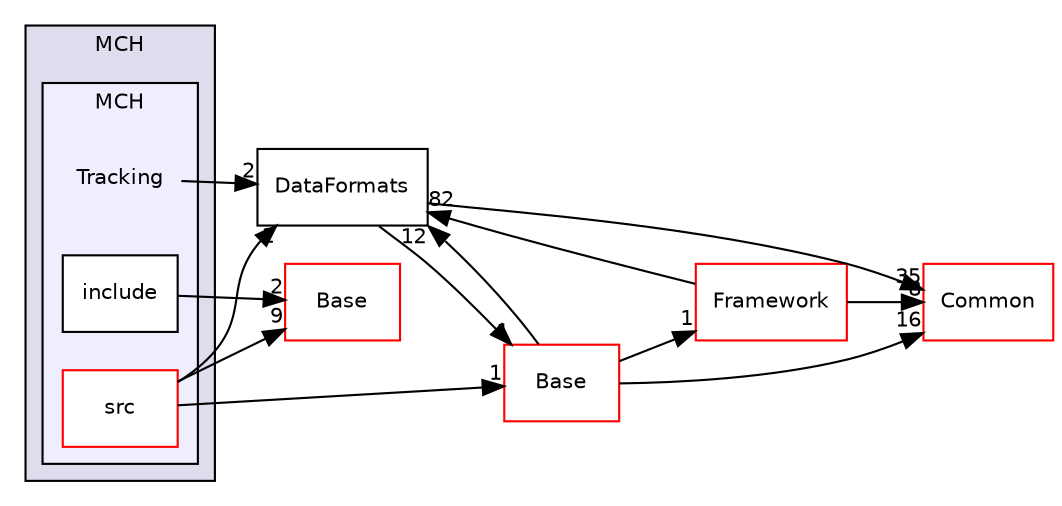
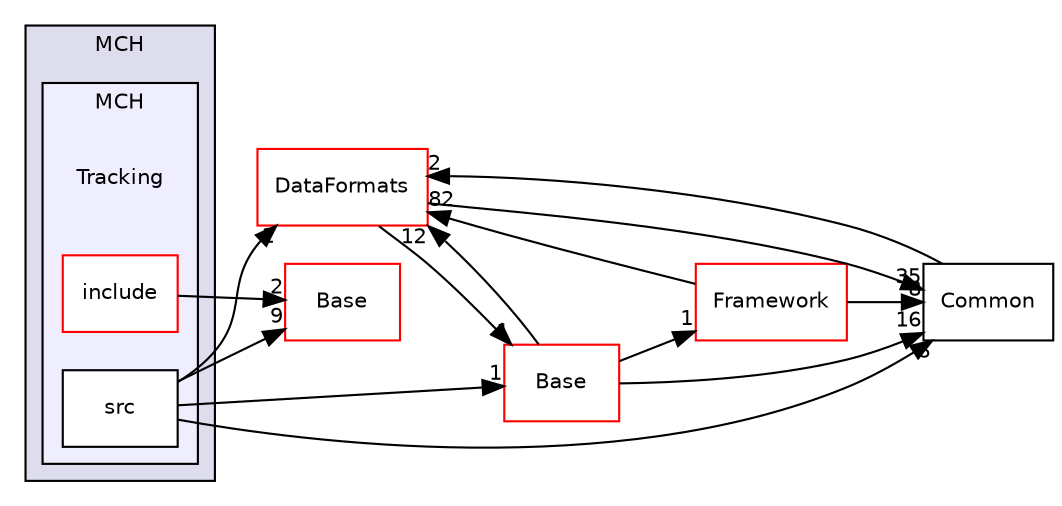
edge "Tracking" -> "DataFormats": now "Common" -> "DataFormats"
node "DataFormats": color black -> red
node "include": color black -> red
node "Common": color red -> black
node "src": color red -> black
edge "src" -> "Common": added
